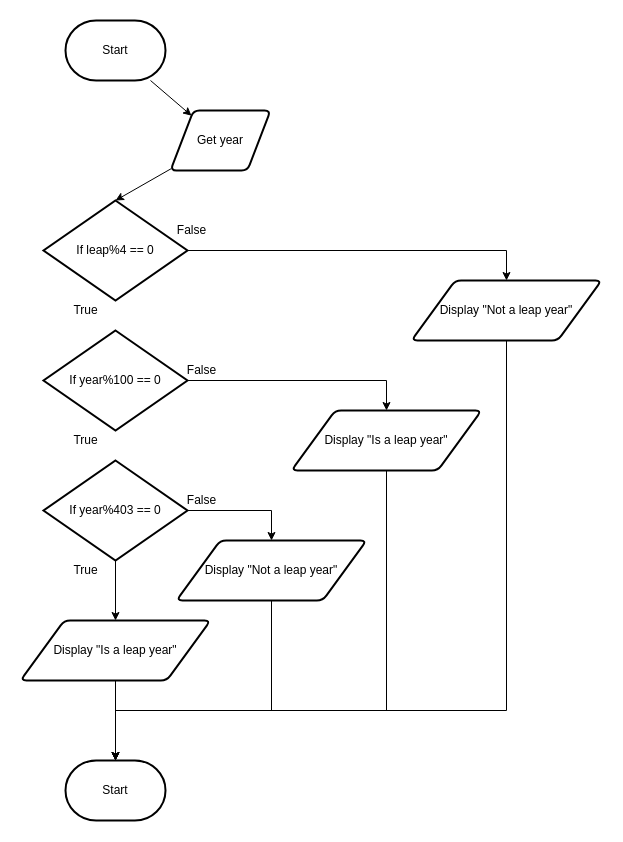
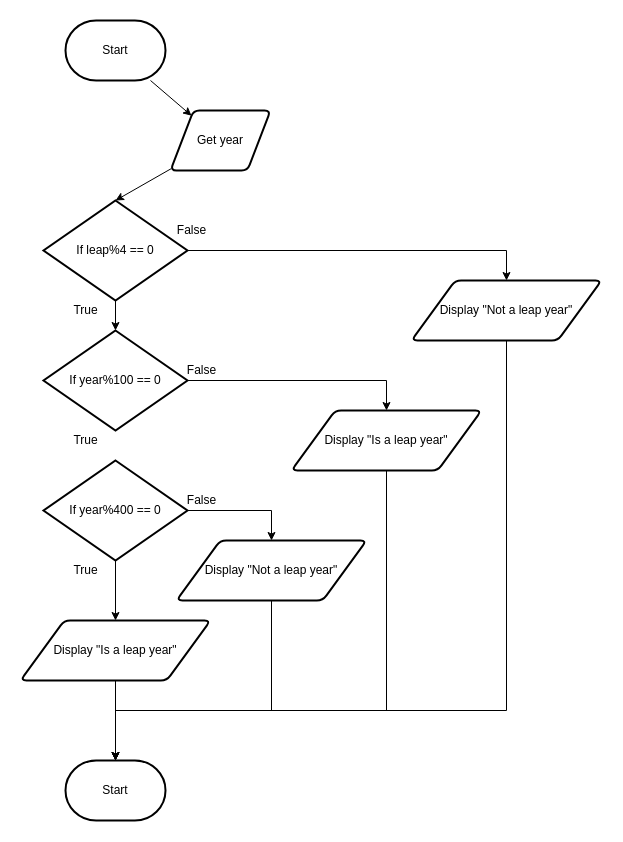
edge "If leap%4 == 0" -> "If year%100 == 0": added
node "If year%403 == 0": label "If year%403 == 0" -> "If year%400 == 0"
